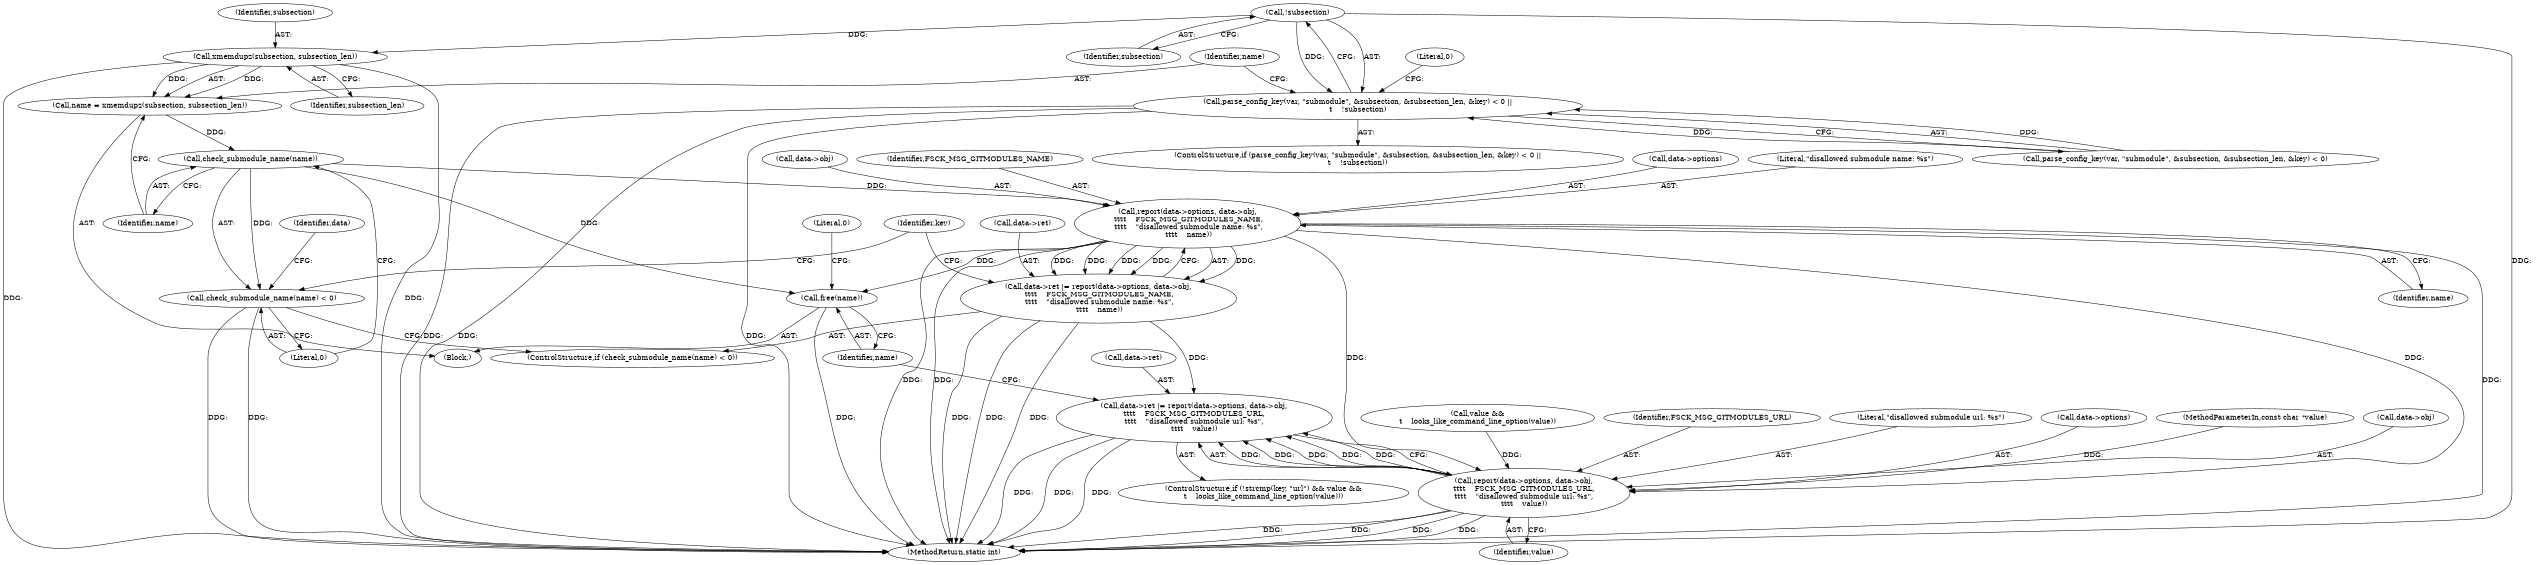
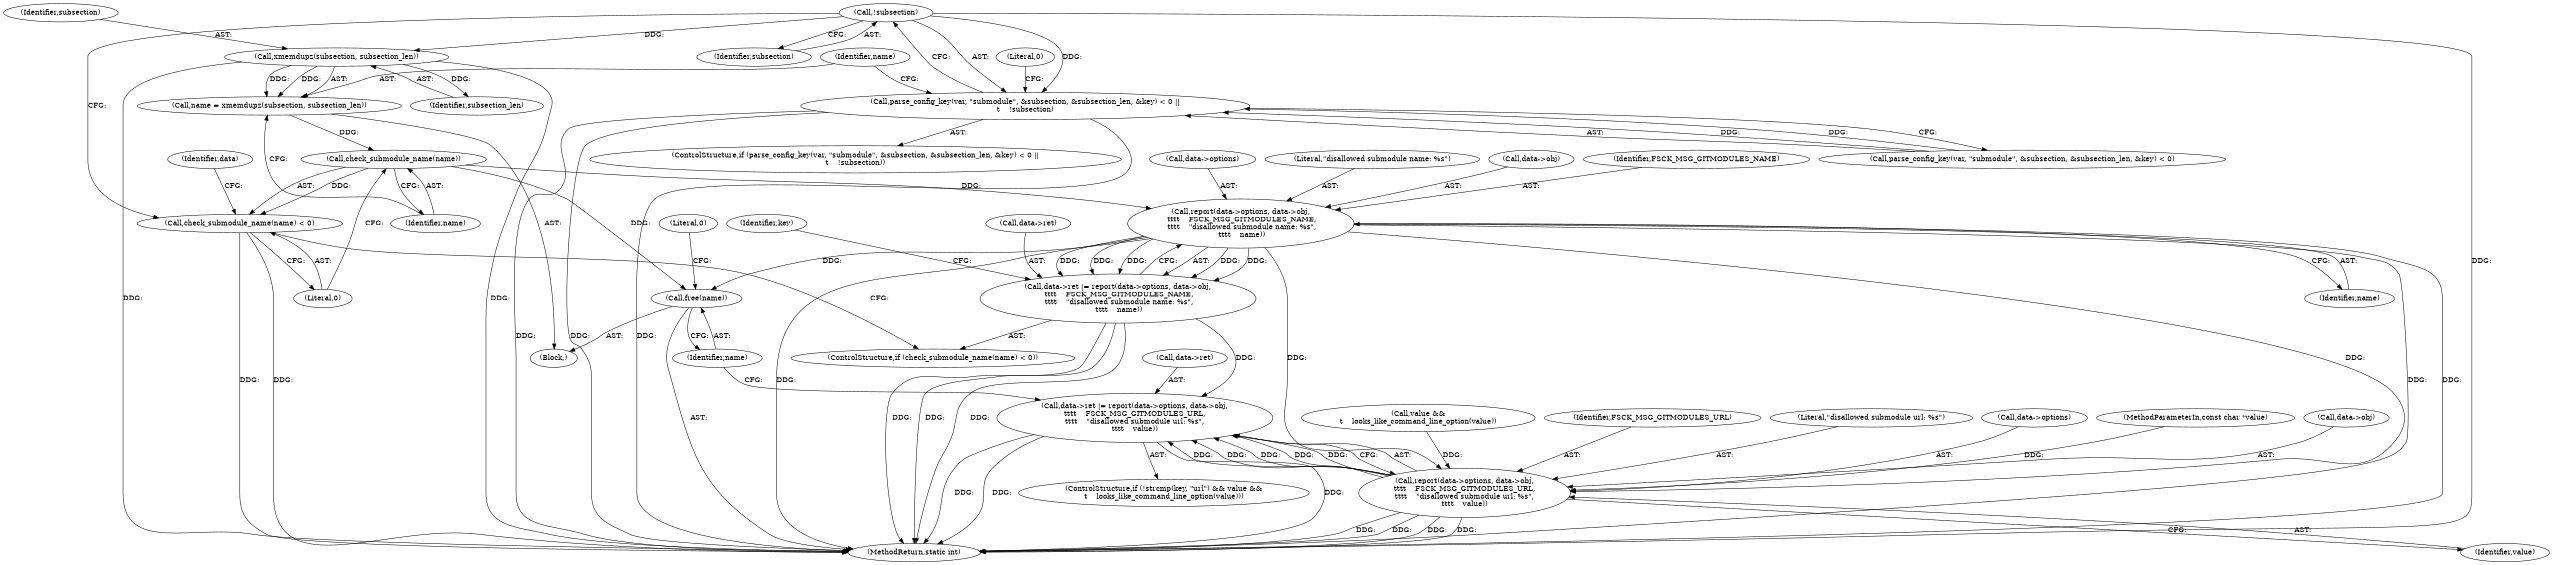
edge "(Call,xmemdupz(subsection, subsection_len))" -> "(Identifier,subsection_len)": label "CFG: " -> "DDG: "
edge "(Identifier,key)" -> "(Call,check_submodule_name(name) < 0)": now "(Call,!subsection)" -> "(Call,check_submodule_name(name) < 0)"
edge "(Call,free(name))" -> "(MethodReturn,static int)": label "DDG: " -> "AST: "
